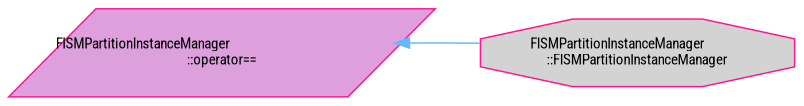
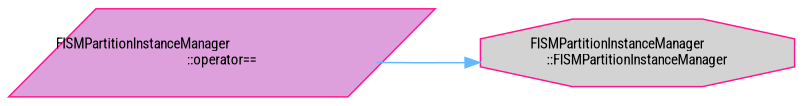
edge "FISMPartitionInstanceManager ::FISMPartitionInstanceManager" -> "FISMPartitionInstanceManager ::operator==": reversed
